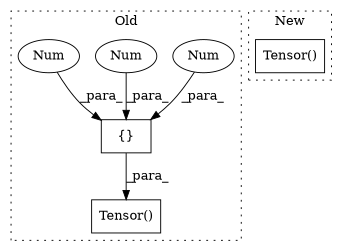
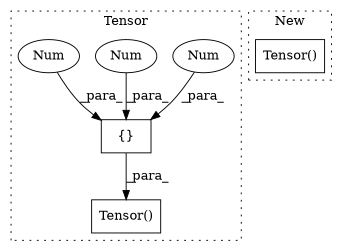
cluster "Old": label "Old" -> "Tensor"
